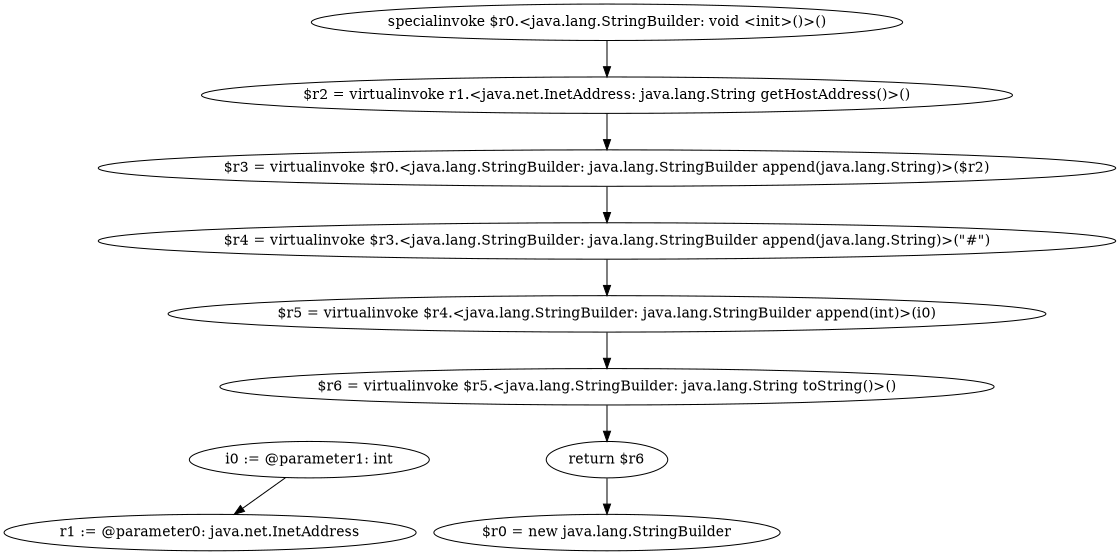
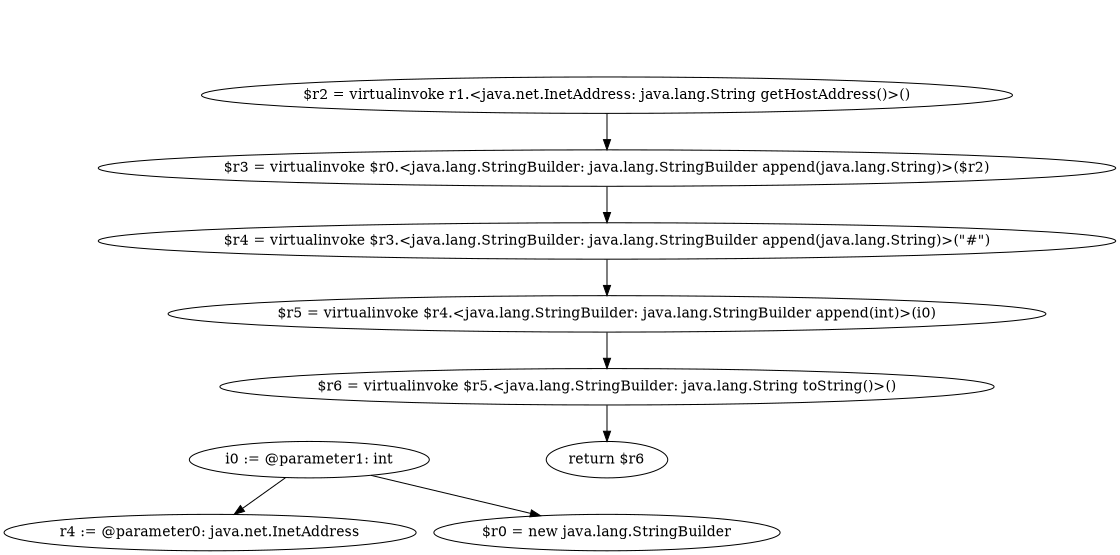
node "specialinvoke $r0.<java.lang.StringBuilder: void <init>()>()": removed
edge "return $r6" -> "$r0 = new java.lang.StringBuilder": now "i0 := @parameter1: int" -> "$r0 = new java.lang.StringBuilder"
node "r1 := @parameter0: java.net.InetAddress": label "r1 := @parameter0: java.net.InetAddress" -> "r4 := @parameter0: java.net.InetAddress"
